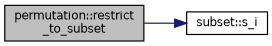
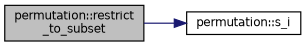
node "subset::s_i": label "subset::s_i" -> "permutation::s_i"
